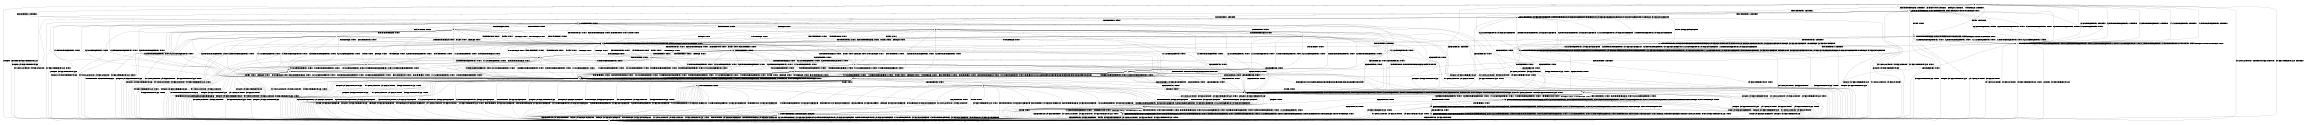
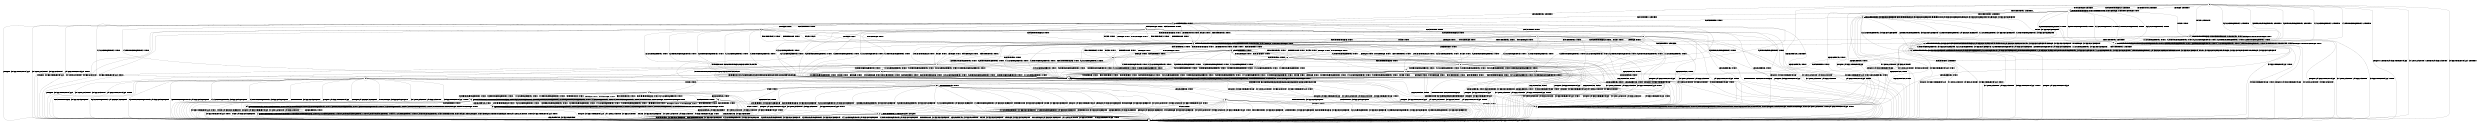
edge "s0" -> "s5": label "ECDH_SERVER_HELLO / CLIENT_HELLO+" -> "CHANGE_CIPHER_SPEC / CLIENT_HELLO"
edge "s3" -> "s26": reversed
